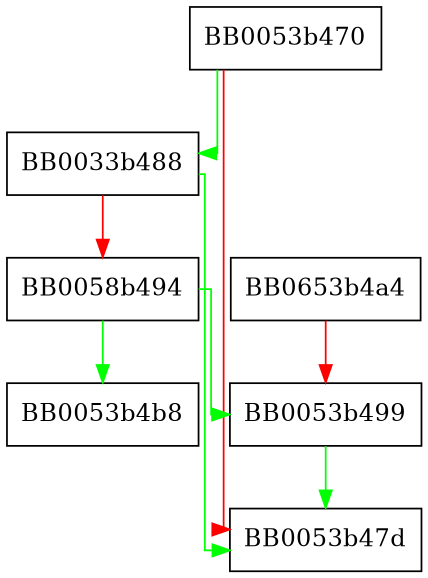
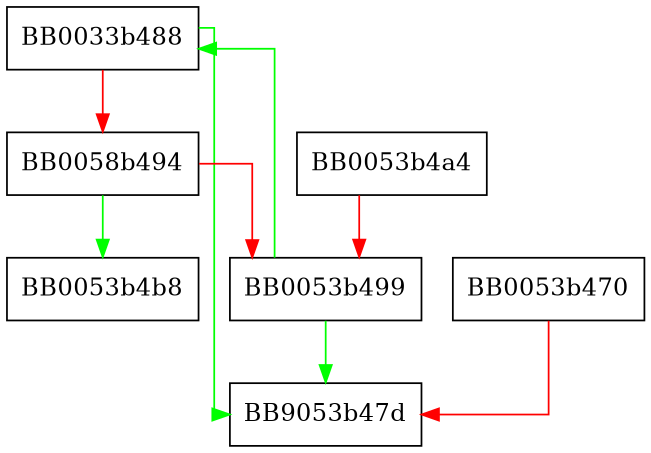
edge "BB0053b470" -> "BB0033b488": now "BB0053b499" -> "BB0033b488"
node "BB0653b4a4": label "BB0653b4a4" -> "BB0053b4a4"
edge "BB0058b494" -> "BB0053b499": color green -> red
node "BB0053b47d": label "BB0053b47d" -> "BB9053b47d"
